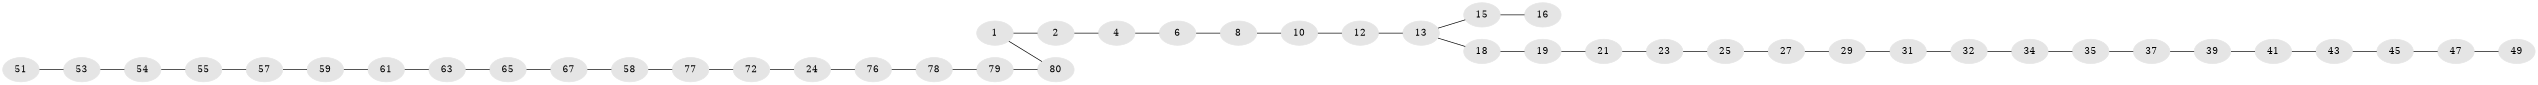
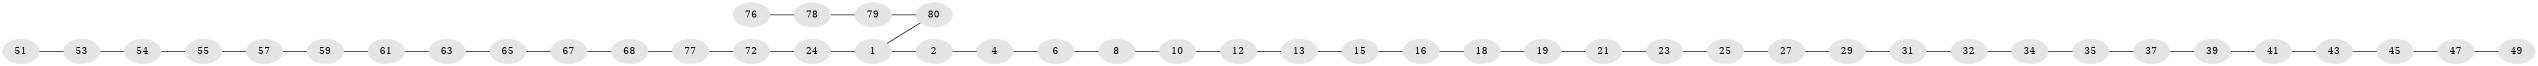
edge "13" -- "18": now "16" -- "18"
node "58": label "58" -> "68"
edge "24" -- "76": now "24" -- "1"
